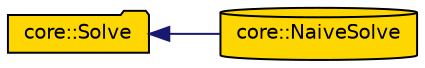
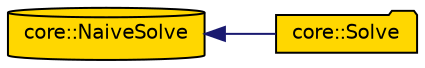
edge "core::NaiveSolve" -> "core::Solve": reversed
